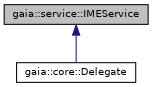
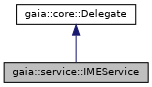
edge "gaia::core::Delegate" -> "gaia::service::IMEService": reversed
